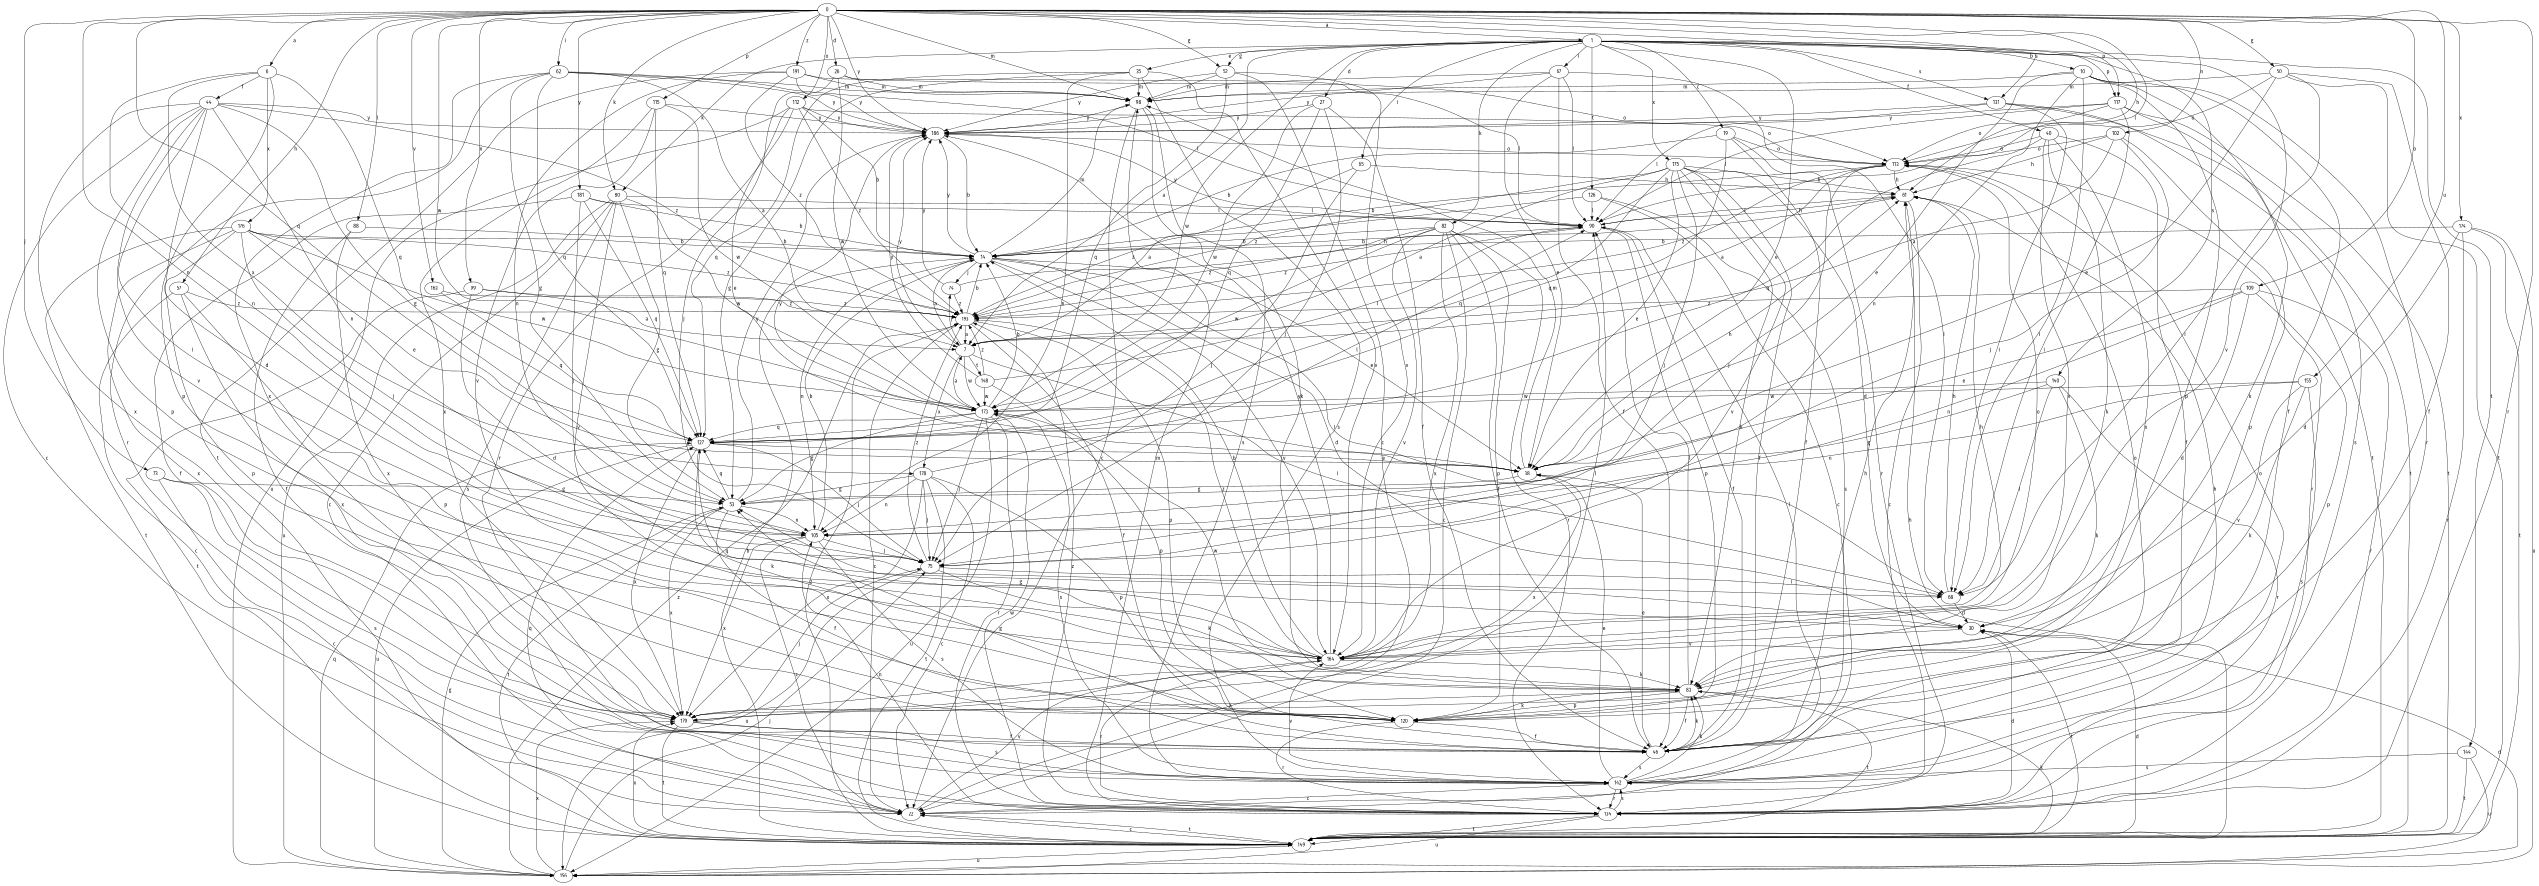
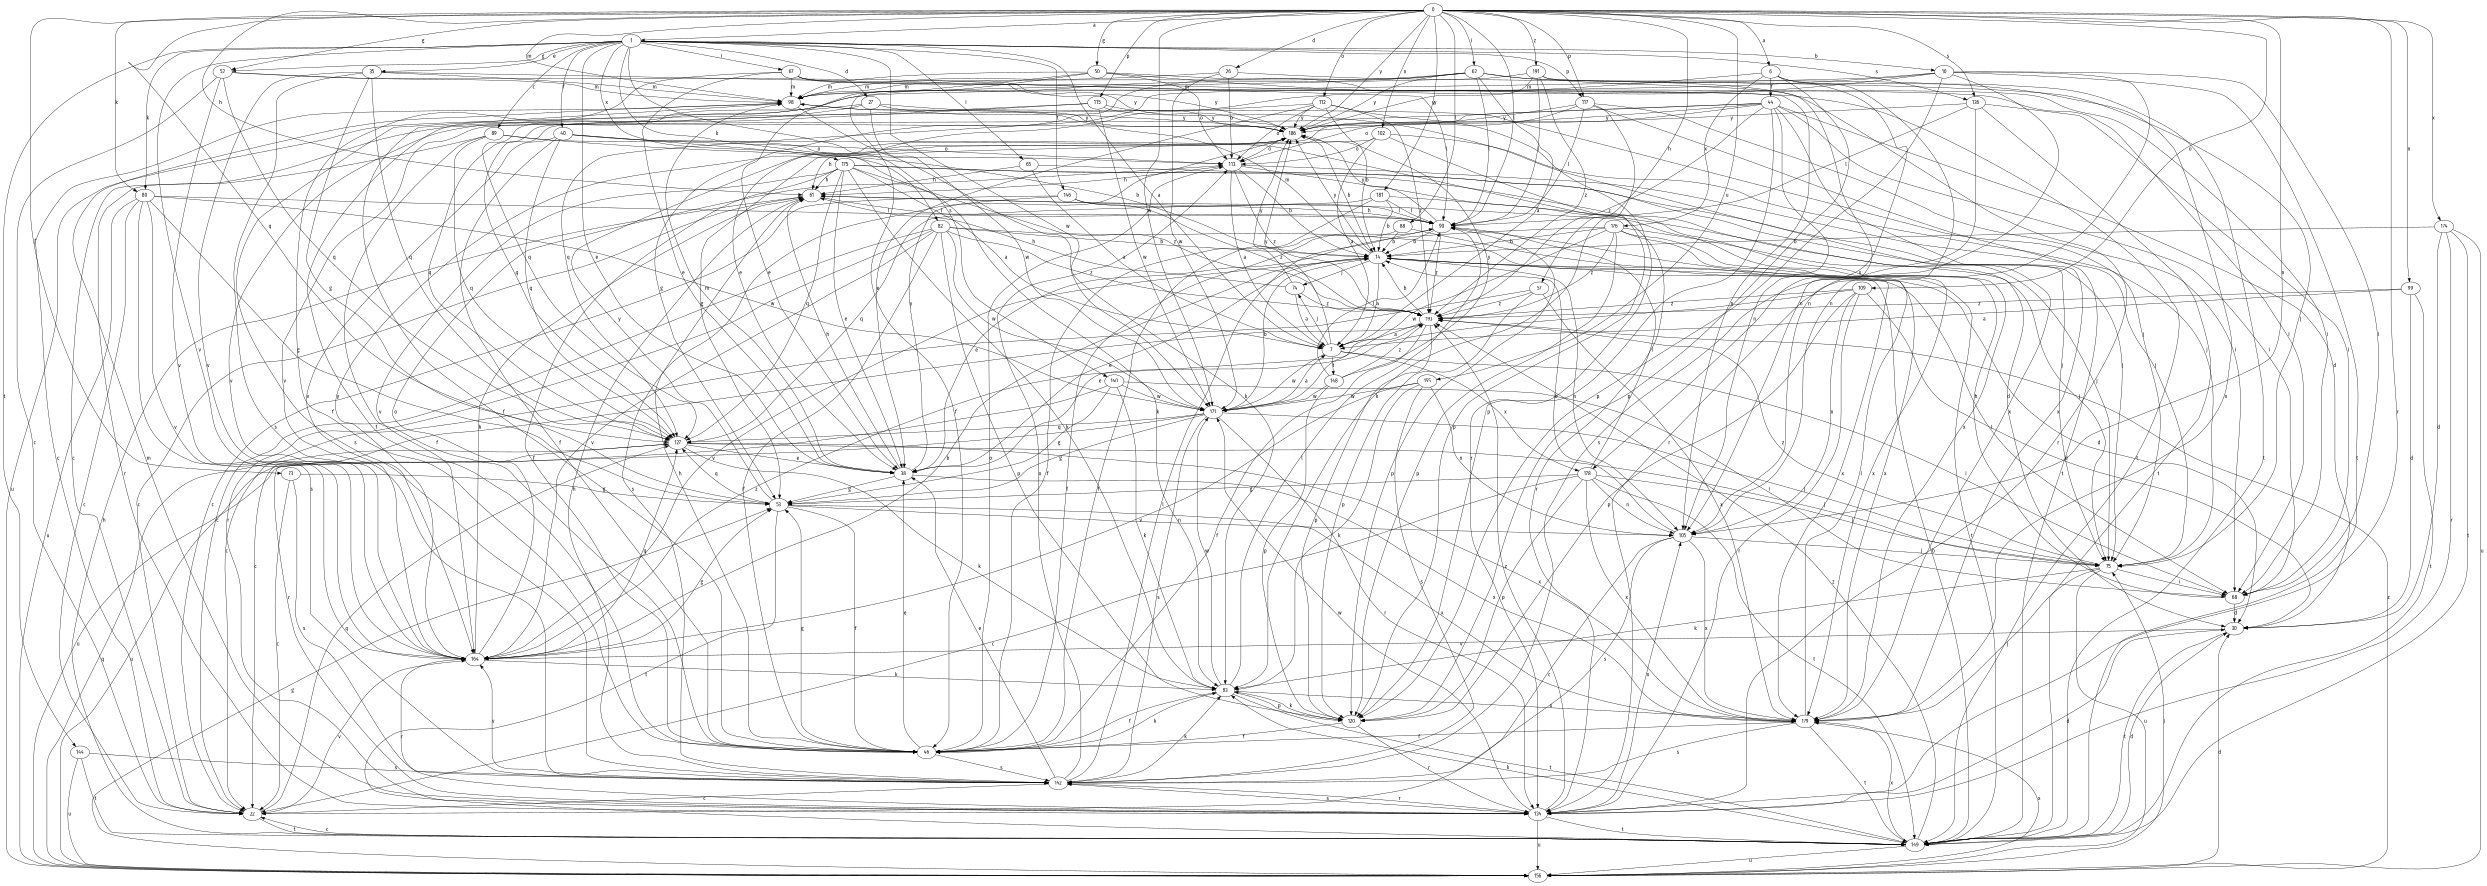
node "131": label "131" -> "136"
node "19": label "19" -> "89"
node "126": label "126" -> "146"
node "163": removed
edge "74" -> "7": added, label "a"
edge "179" -> "75": reversed
